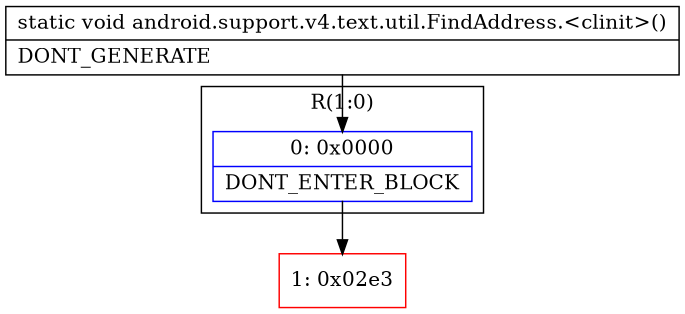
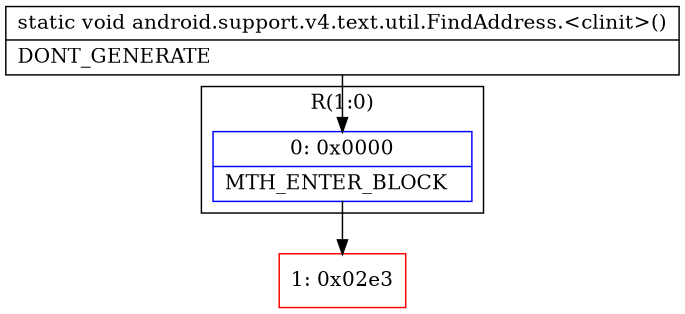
node "0: 0x0000": text "DONT_ENTER_BLOCK" -> "MTH_ENTER_BLOCK"
